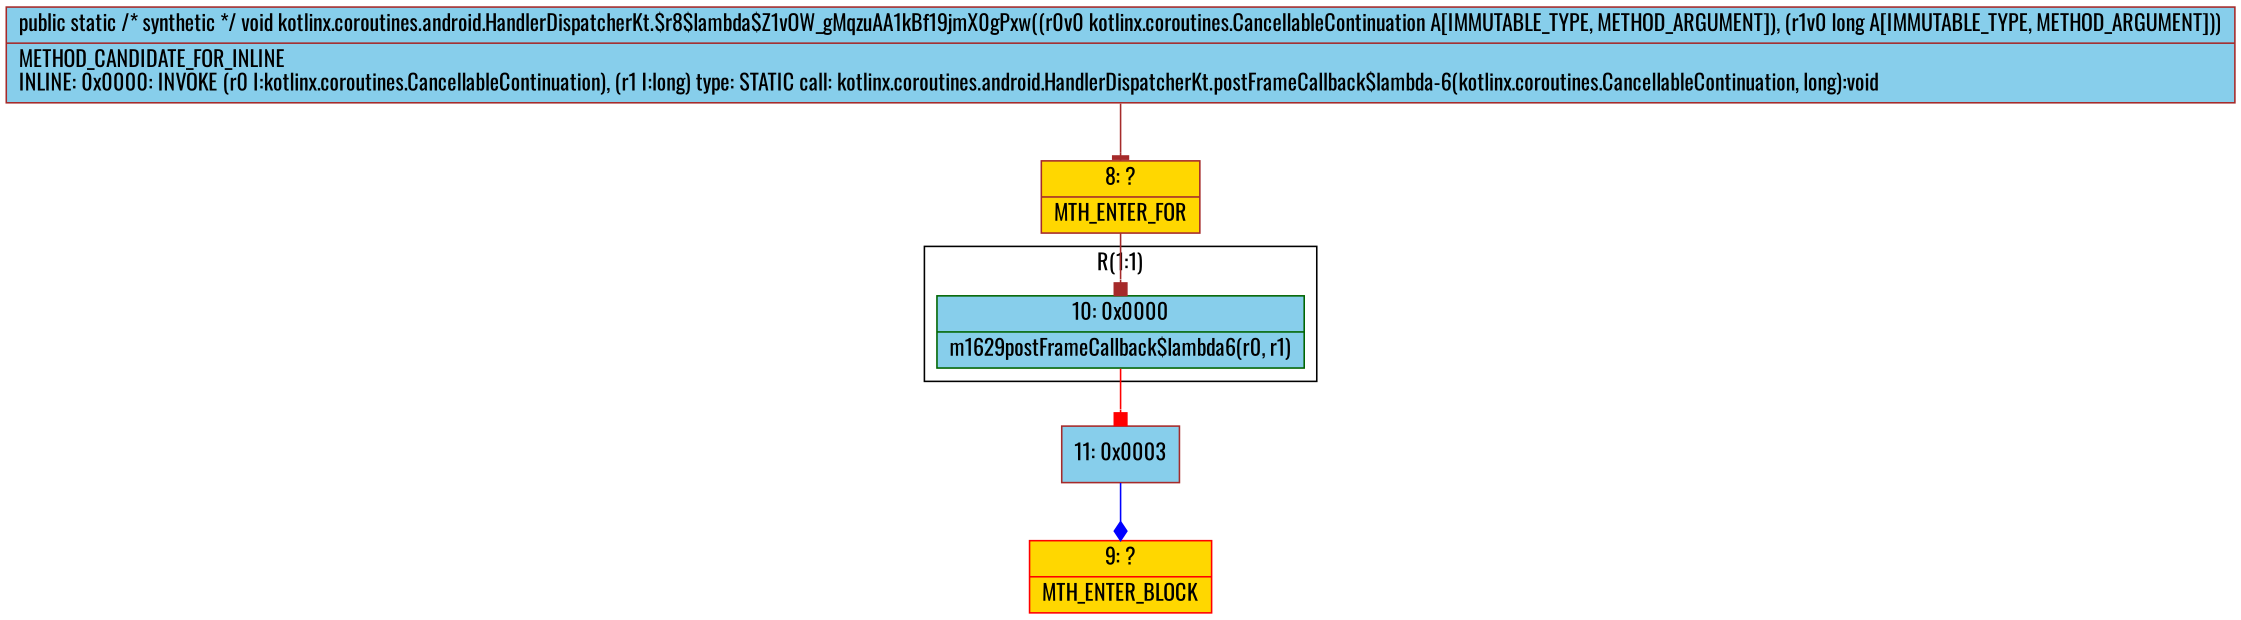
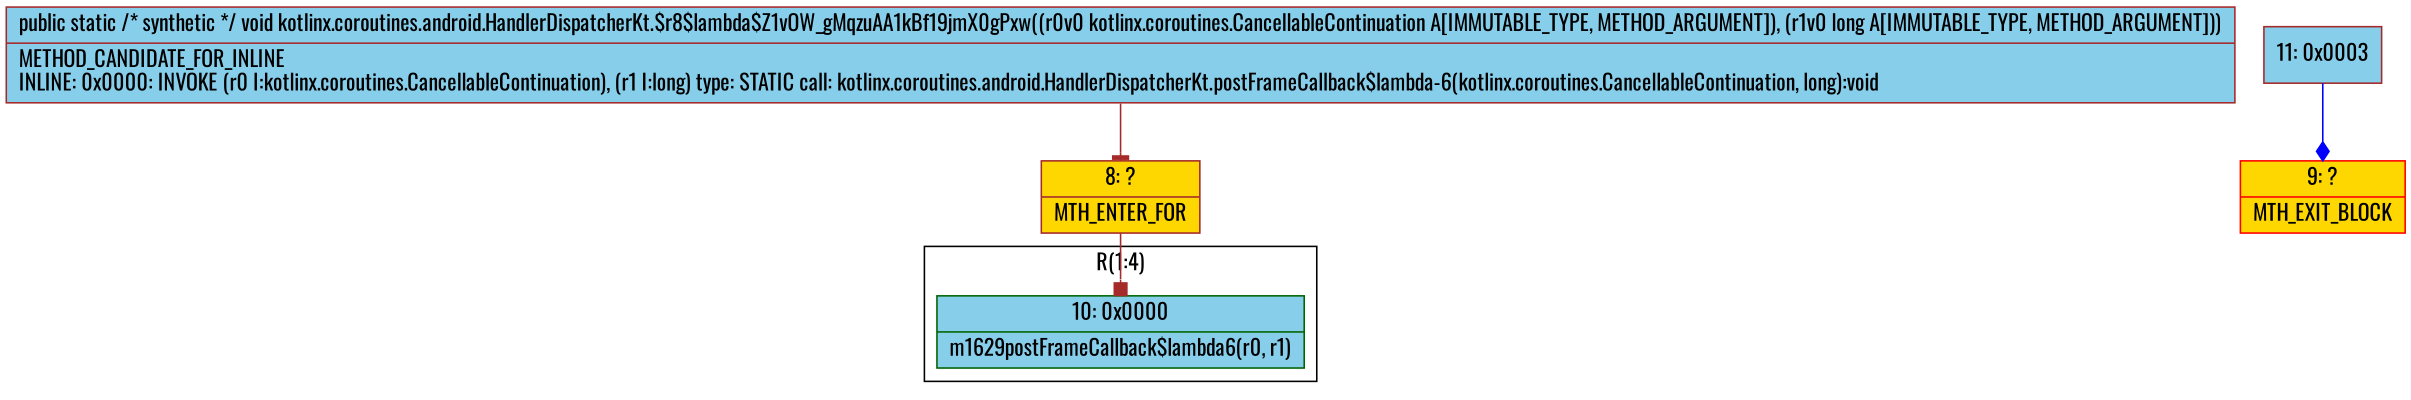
cluster "R(1:1)": label "R(1:1)" -> "R(1:4)"
edge "10: 0x0000" -> "11: 0x0003": removed
node "9: ?": text "MTH_ENTER_BLOCK" -> "MTH_EXIT_BLOCK"
